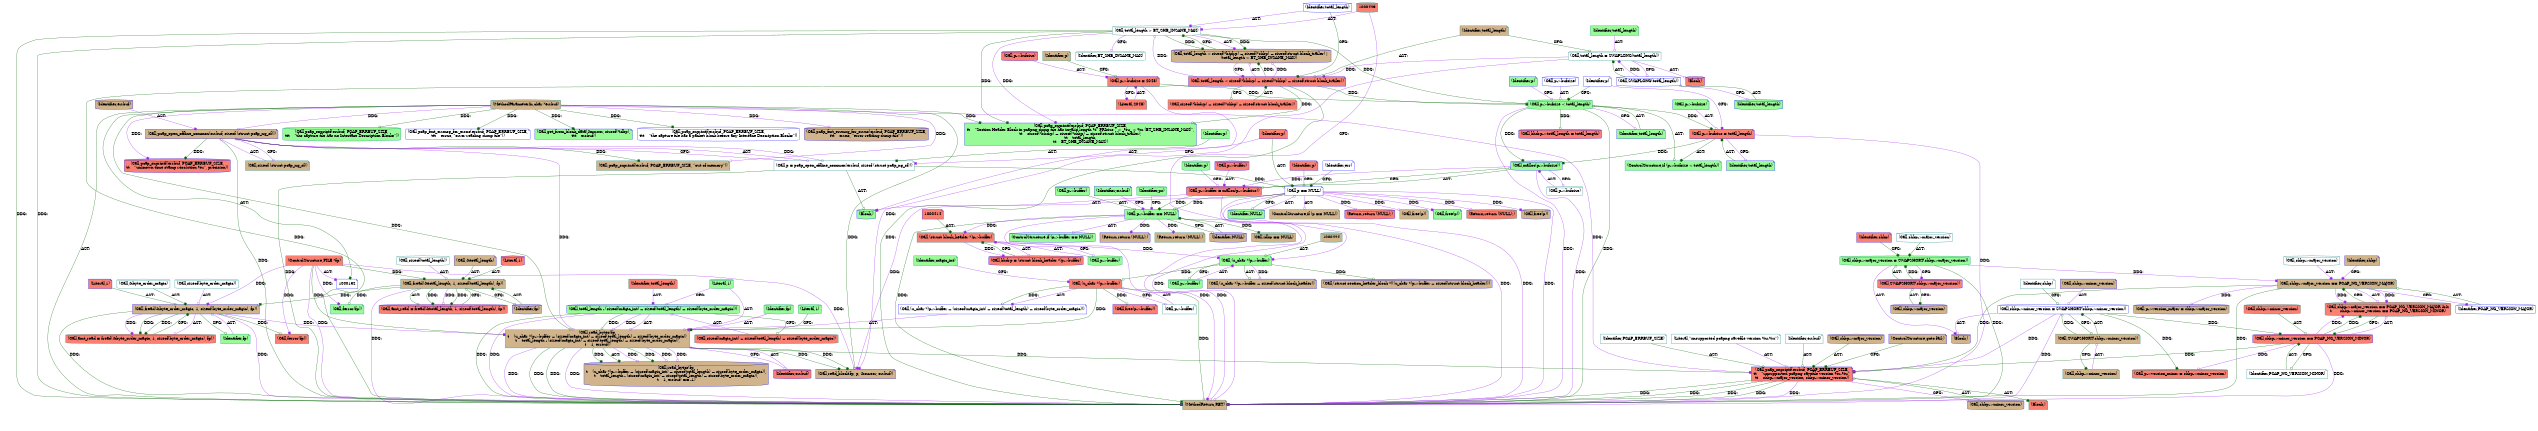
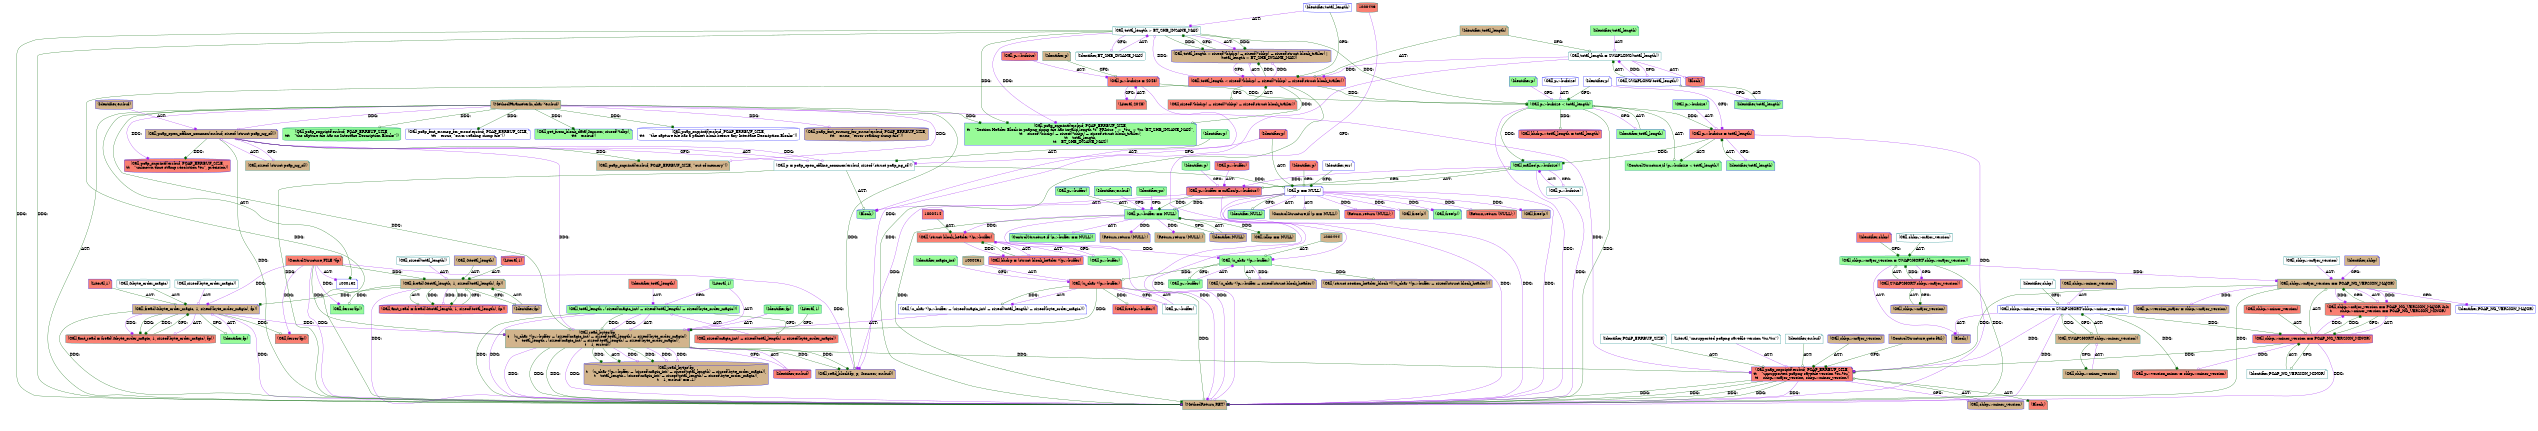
edge "1000429" -> "(Call,total_length > BT_SHB_INSANE_MAX)": now "(Identifier,BT_SHB_INSANE_MAX)" -> "(Call,total_length > BT_SHB_INSANE_MAX)"
node "1000451": added
edge "(Identifier,PCAP_NG_VERSION_MAJOR)" -> "(Call,shbp->major_version == PCAP_NG_VERSION_MAJOR)": now "(Call,shbp->minor_version == PCAP_NG_VERSION_MINOR)" -> "(Call,shbp->major_version == PCAP_NG_VERSION_MAJOR)"
edge "(Call,shbp->major_version = SWAPSHORT(shbp->major_version))" -> "(MethodReturn,RET)": arrowhead odot -> box
